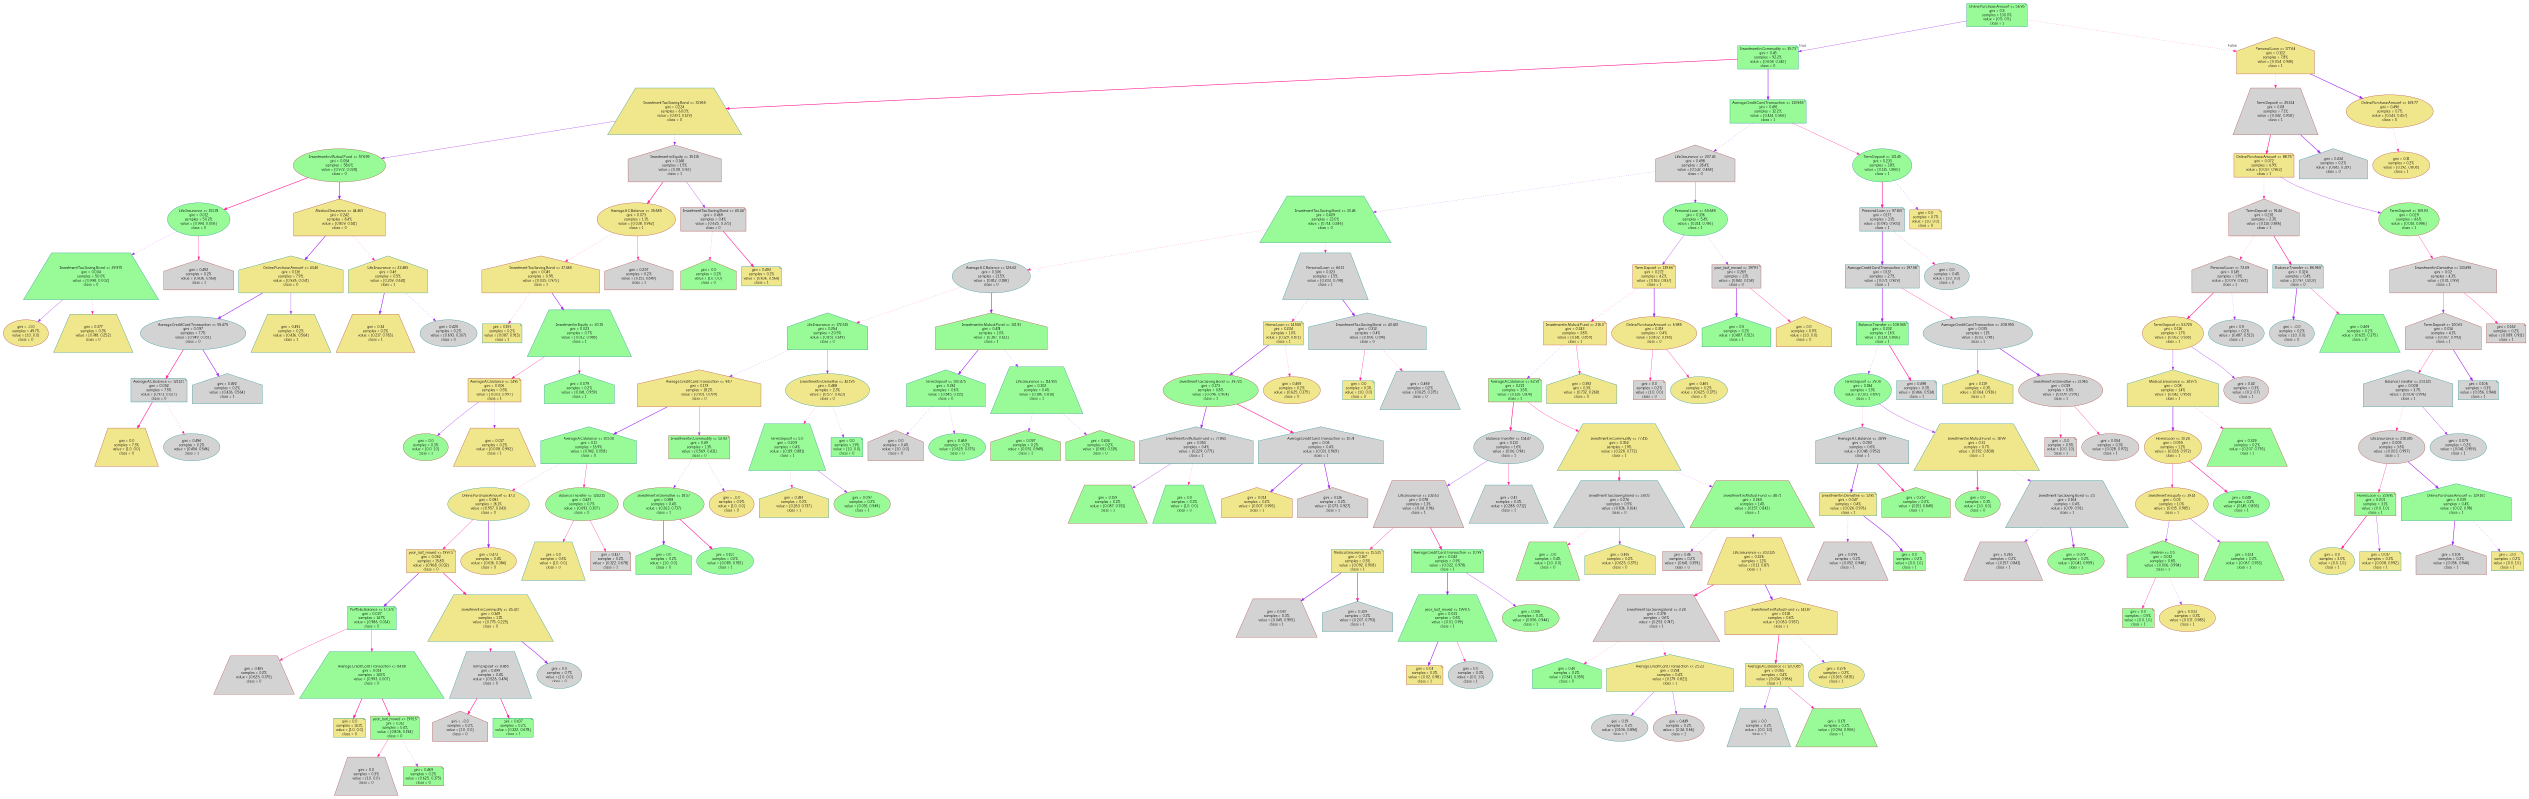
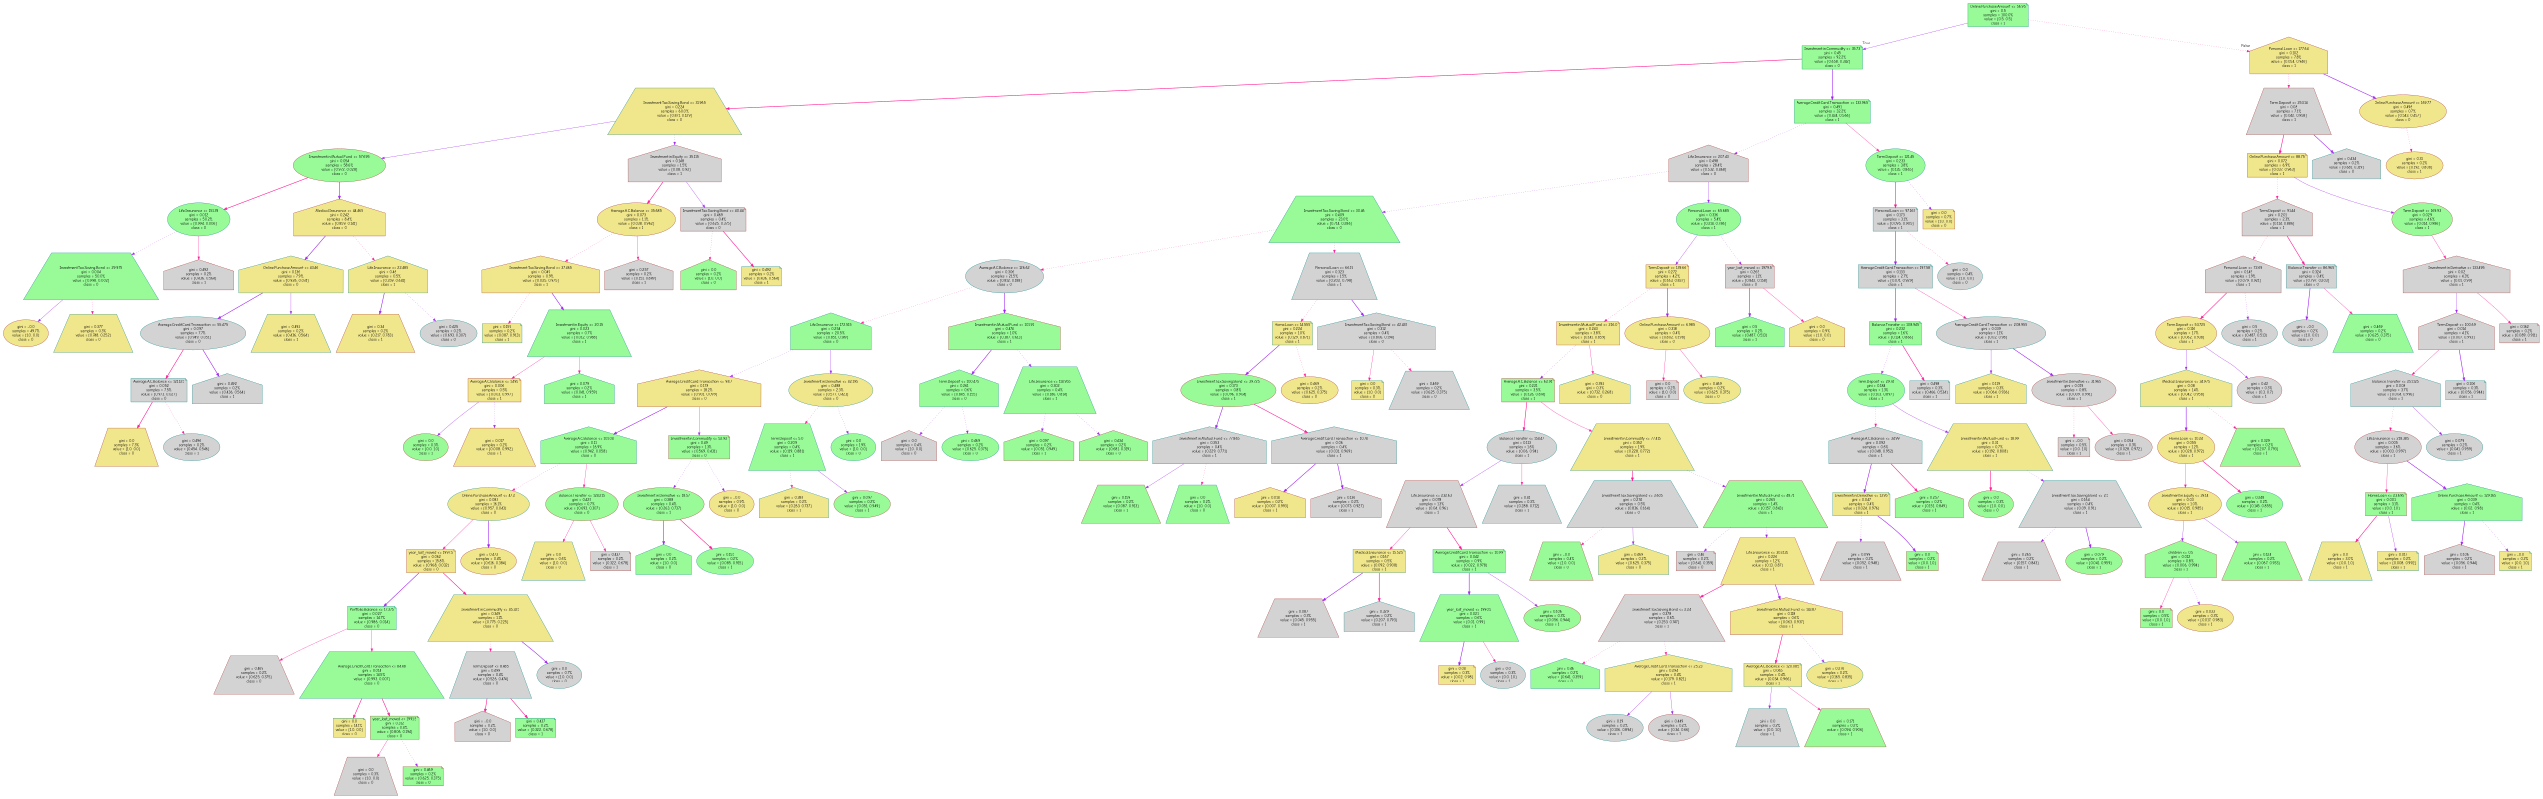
node "gini = 0.0 samples = 1.9% value = [1.0, 0.0] class = 0": shape note -> ellipse
node "gini = 0.0 samples = 3.0% value = [0.0, 1.0] class = 1": shape ellipse -> trapezium
